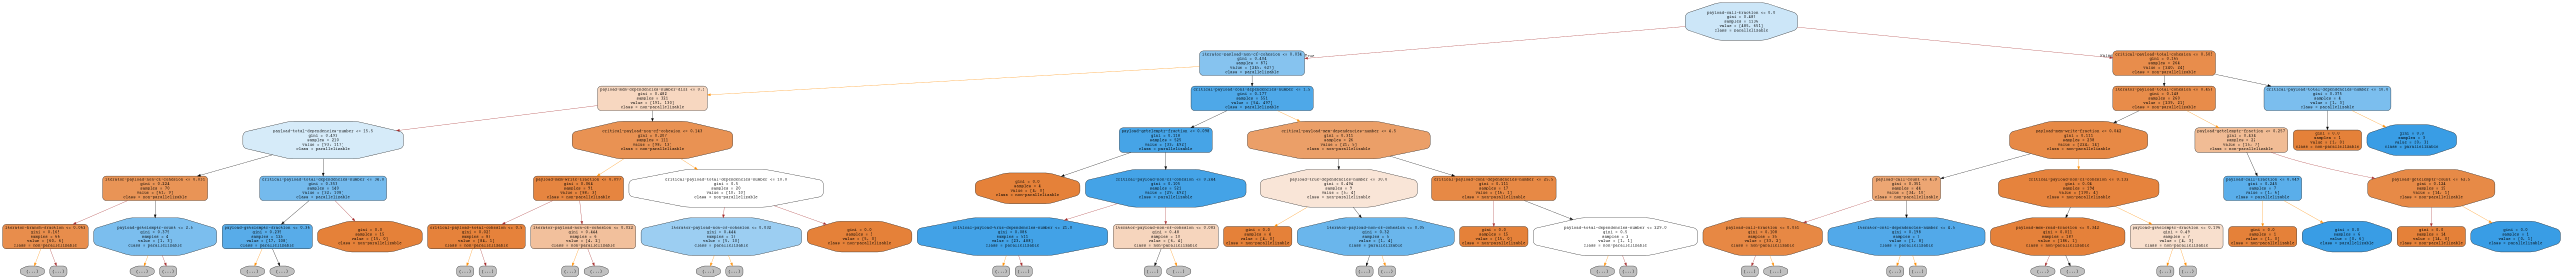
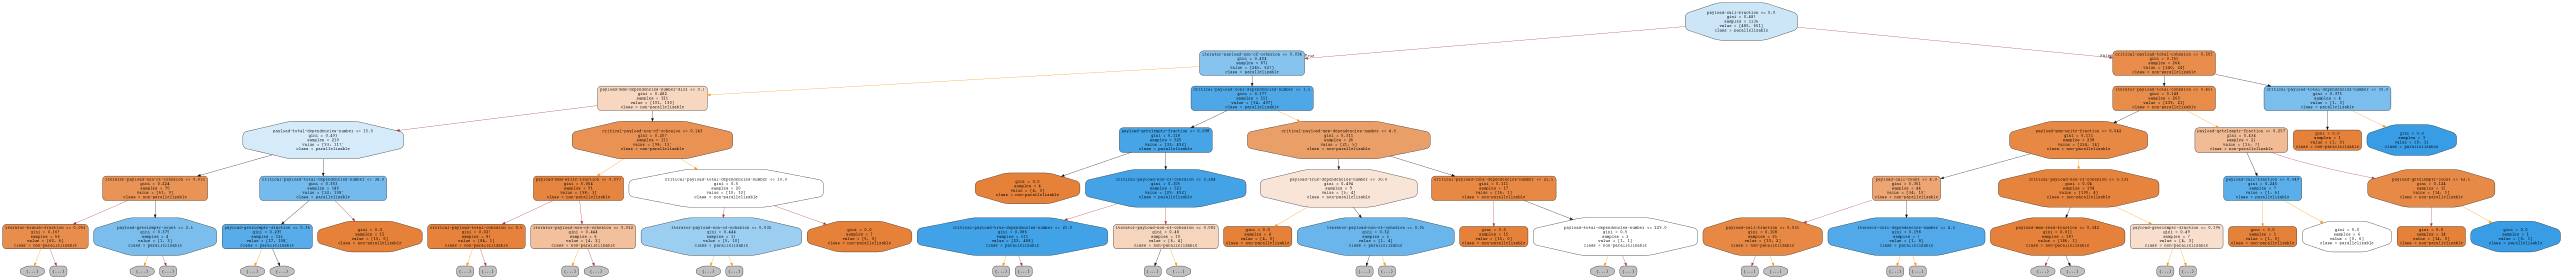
node "gini = 0.0 samples = 6 value = [0, 6] class = parallelizable": fillcolor #399de5ff -> #e5813900
